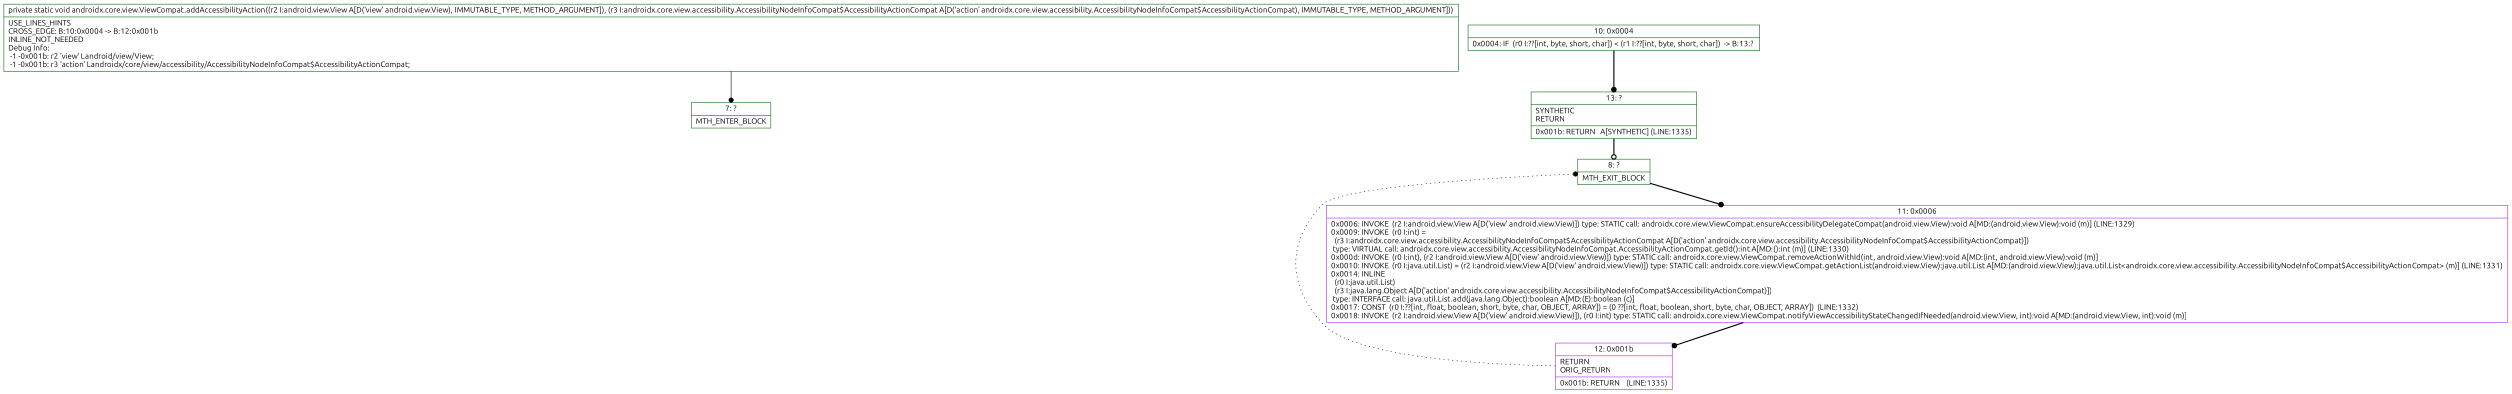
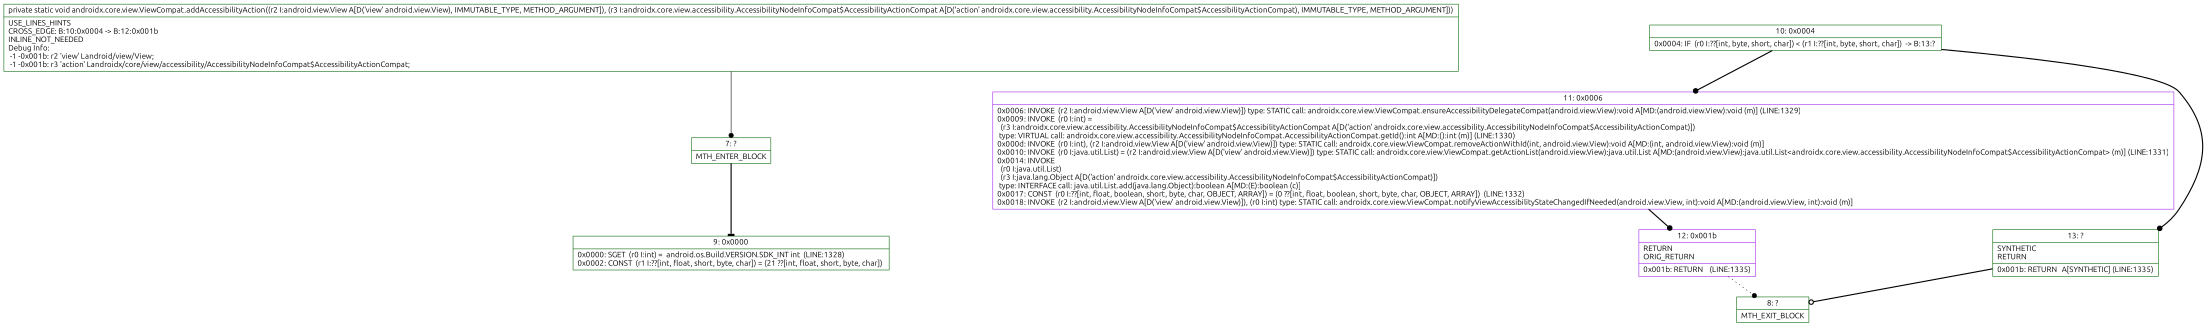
edge "8: ?" -> "11: 0x0006": now "10: 0x0004" -> "11: 0x0006"
node "9: 0x0000": added
node "11: 0x0006": text "0x0014: INLINE" -> "0x0014: INVOKE"
